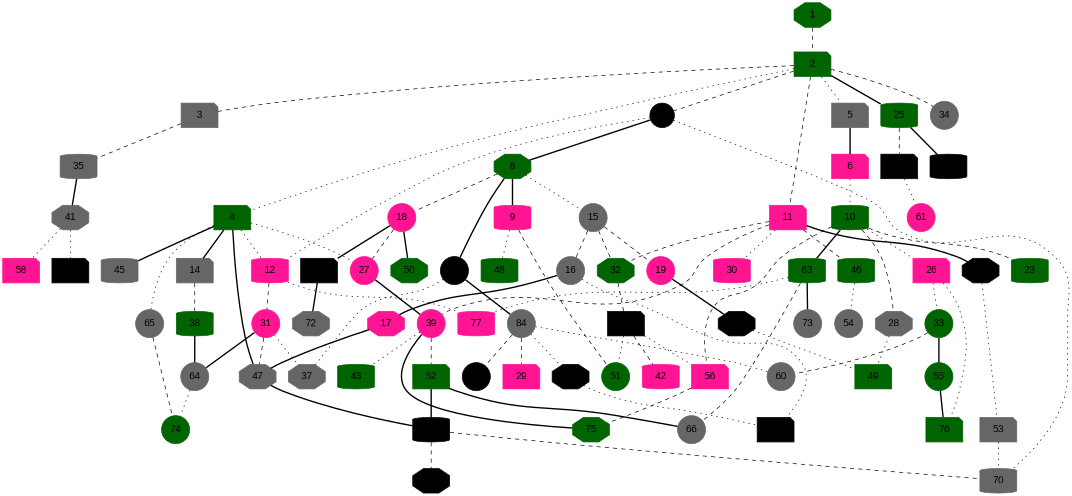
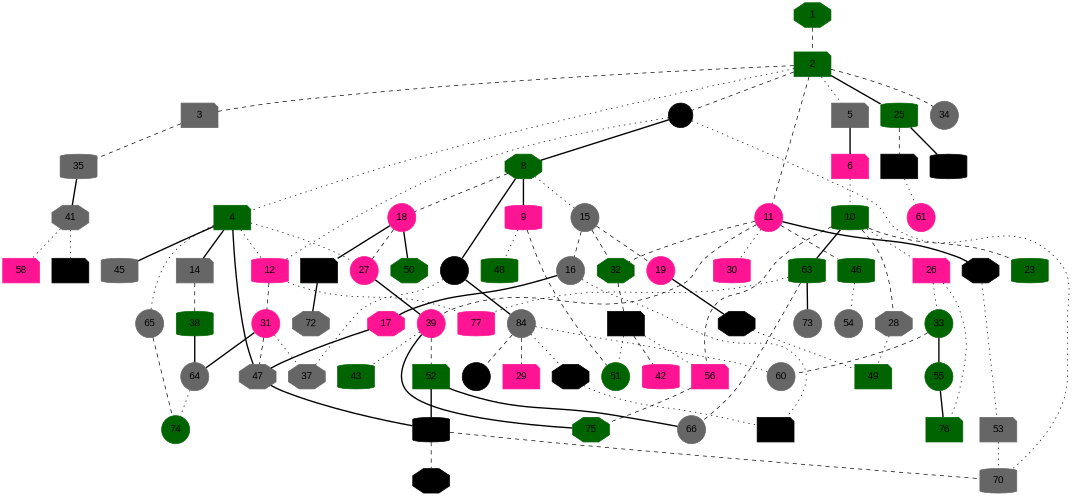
node "11": shape note -> circle
